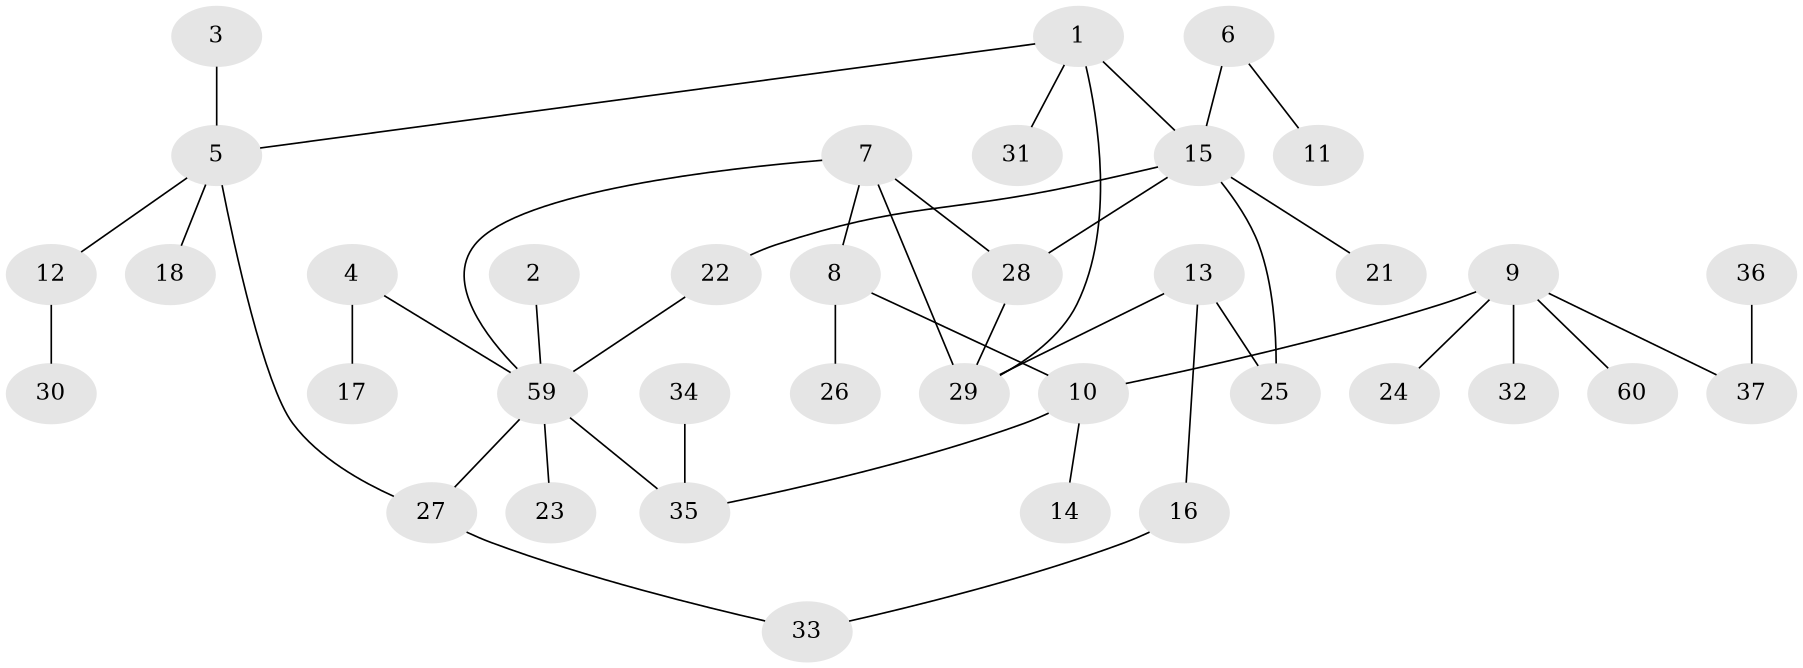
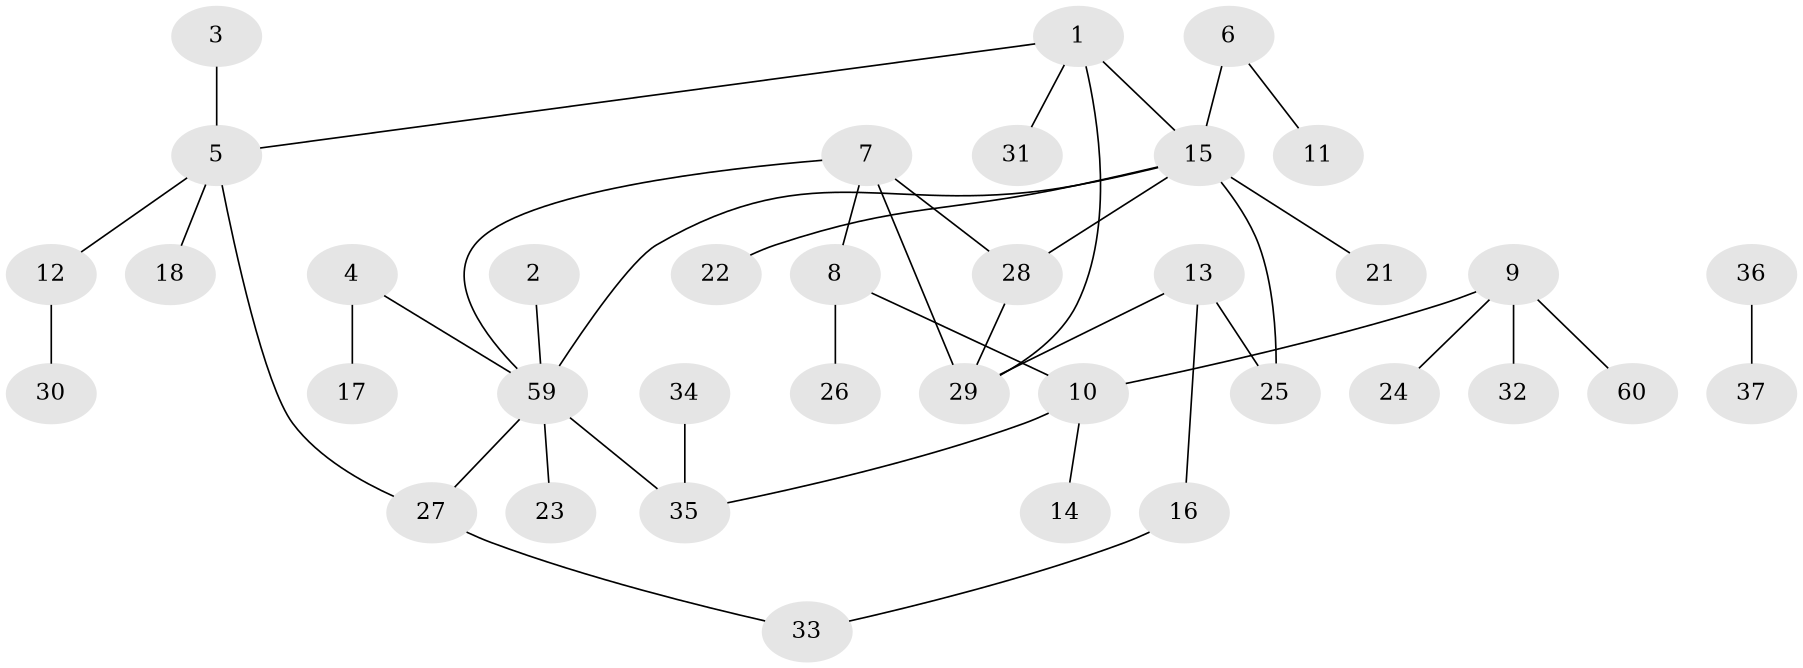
edge "22" -- "59": now "15" -- "59"
edge "9" -- "37": removed
